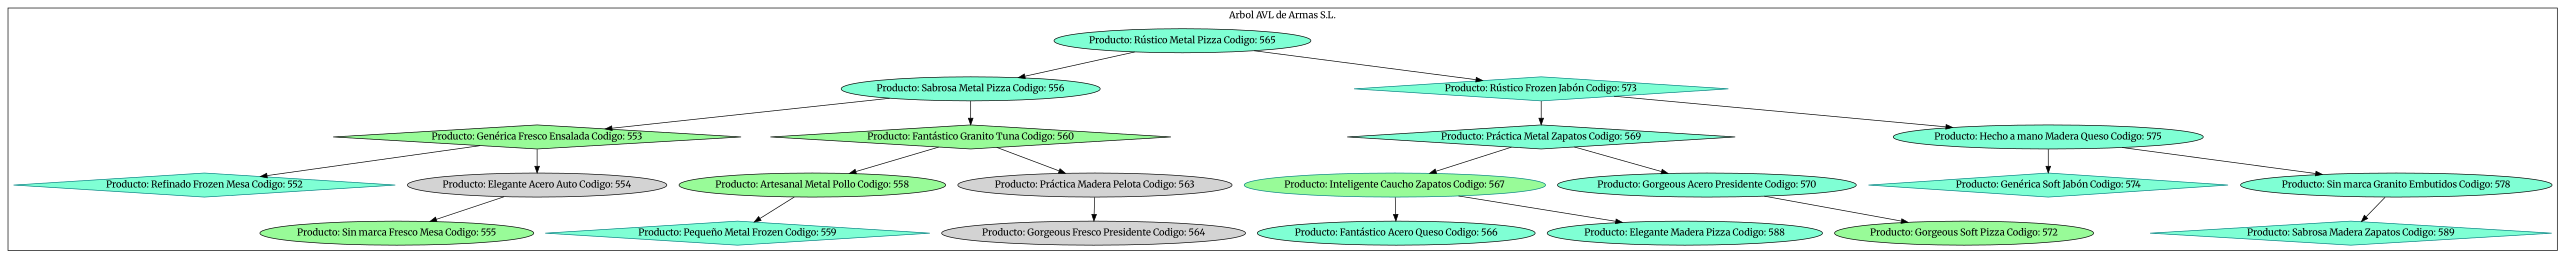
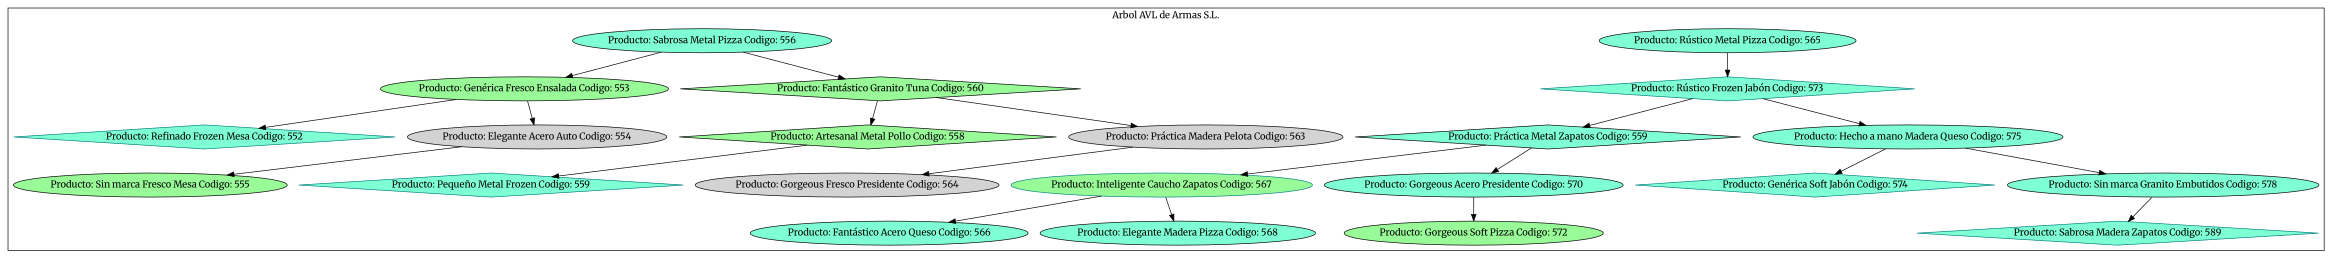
edge "Producto: Rústico Metal Pizza Codigo: 565" -> "Producto: Sabrosa Metal Pizza Codigo: 556": removed
node "Producto: Genérica Fresco Ensalada Codigo: 553": shape diamond -> ellipse
node "Producto: Práctica Metal Zapatos Codigo: 569": label "Producto: Práctica Metal Zapatos Codigo: 569" -> "Producto: Práctica Metal Zapatos Codigo: 559"
node "Producto: Artesanal Metal Pollo Codigo: 558": shape ellipse -> diamond
node "Producto: Elegante Madera Pizza Codigo: 588": label "Producto: Elegante Madera Pizza Codigo: 588" -> "Producto: Elegante Madera Pizza Codigo: 568"
